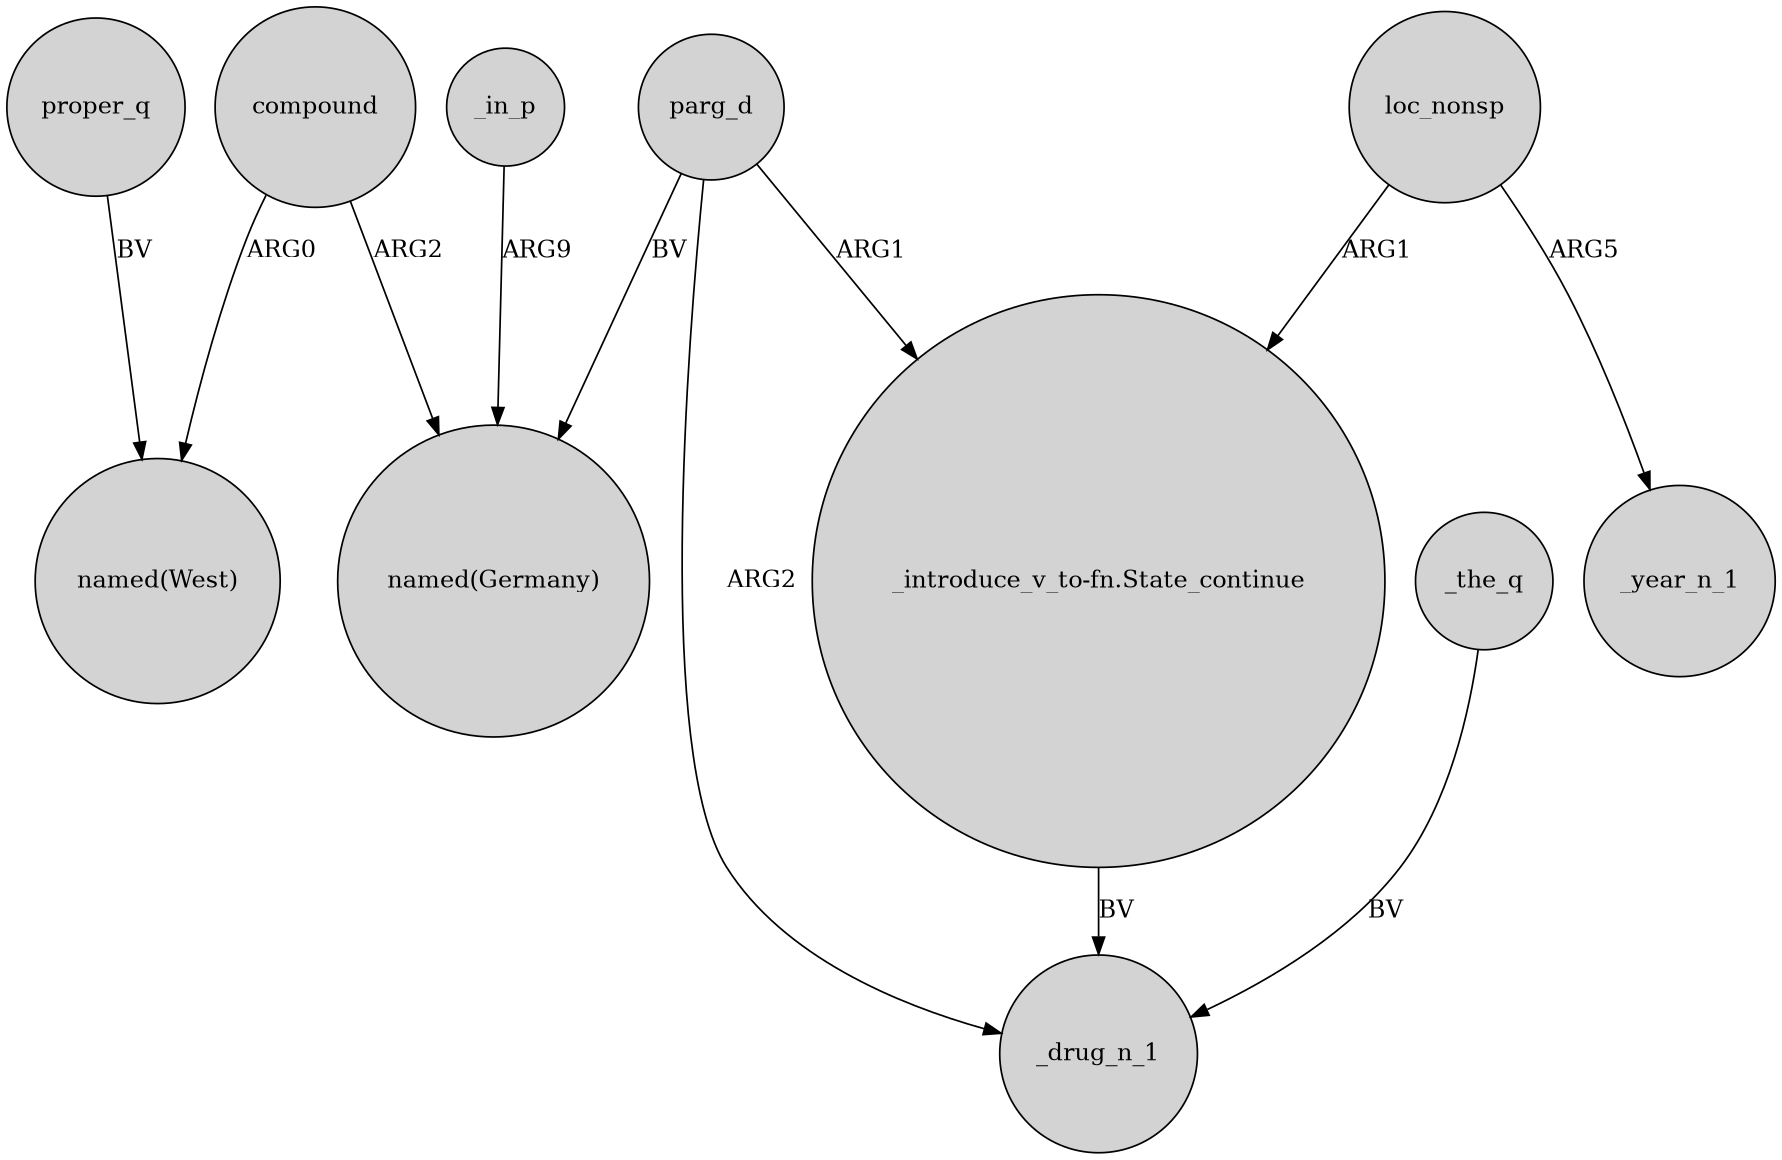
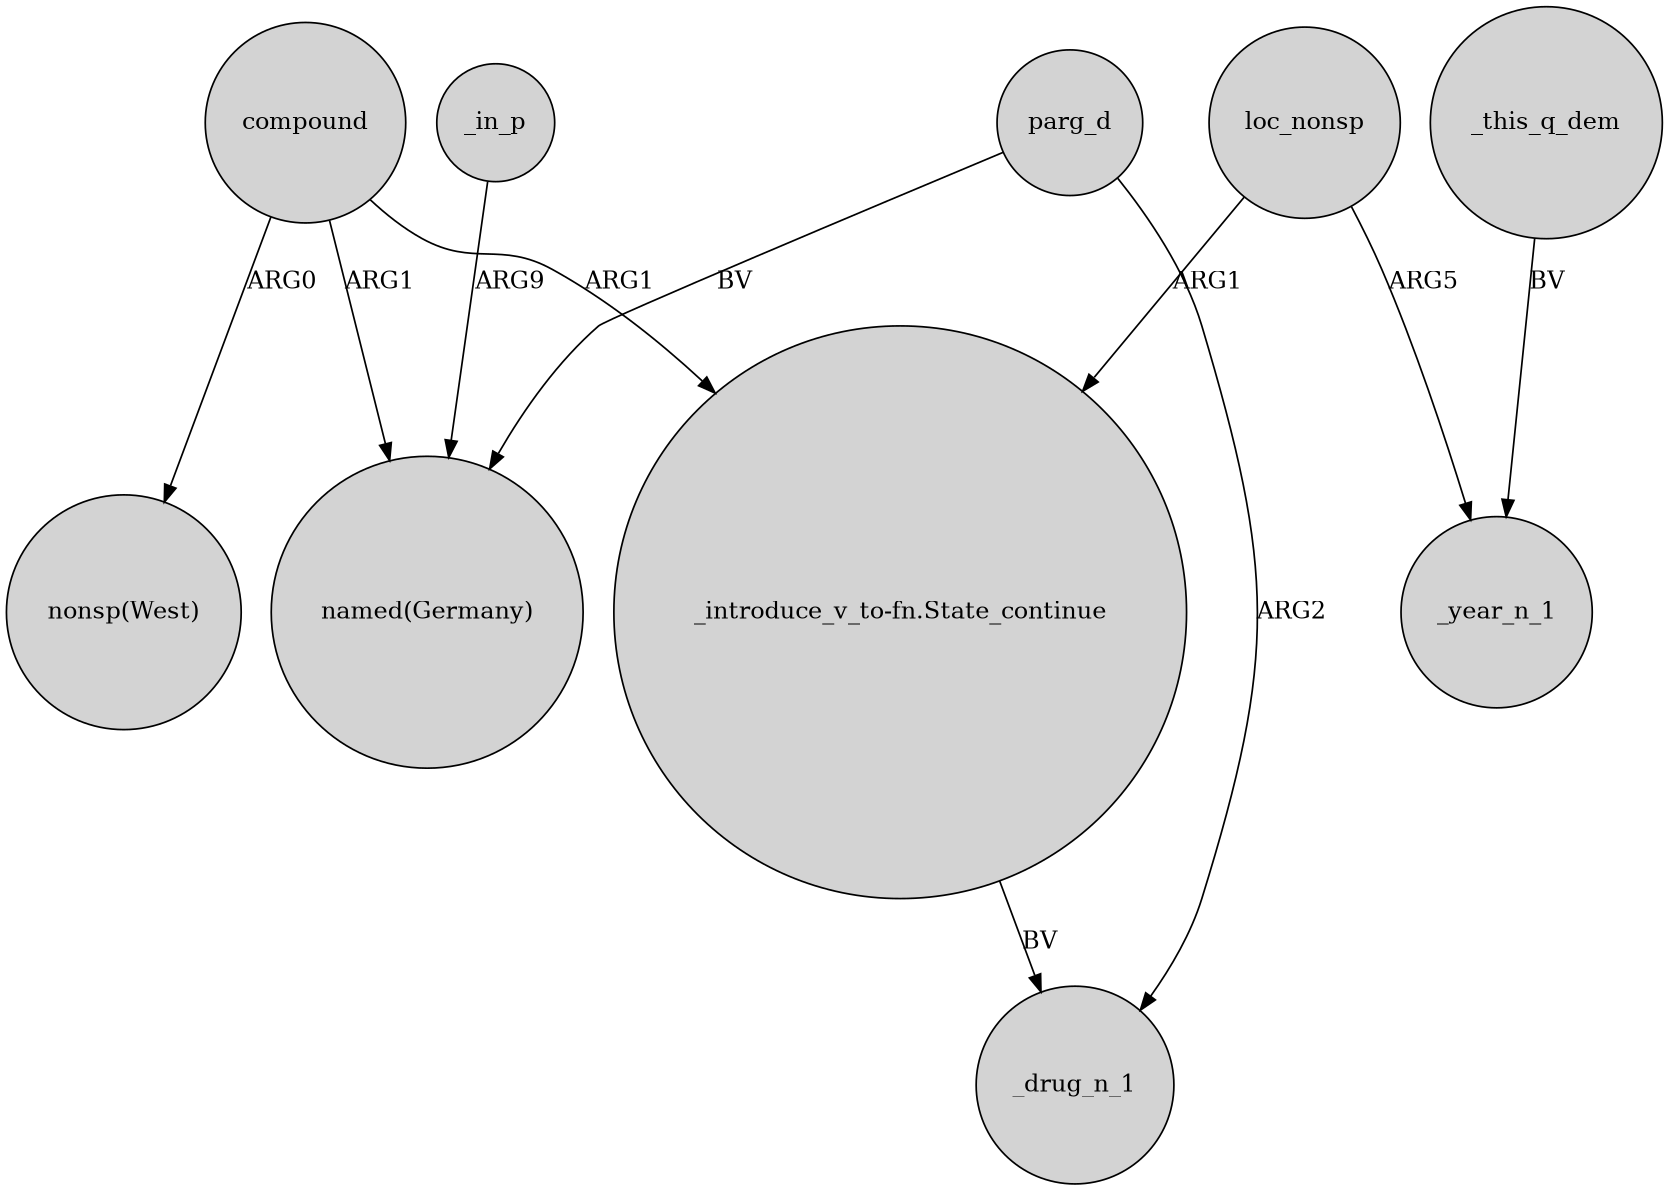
node "proper_q": removed
node "_this_q_dem": added
edge "compound" -> "named(Germany)": label "ARG2" -> "ARG1"
edge "parg_d" -> "_introduce_v_to-fn.State_continue": now "compound" -> "_introduce_v_to-fn.State_continue"
node "named(West)": label "named(West)" -> "nonsp(West)"
node "_the_q": removed
